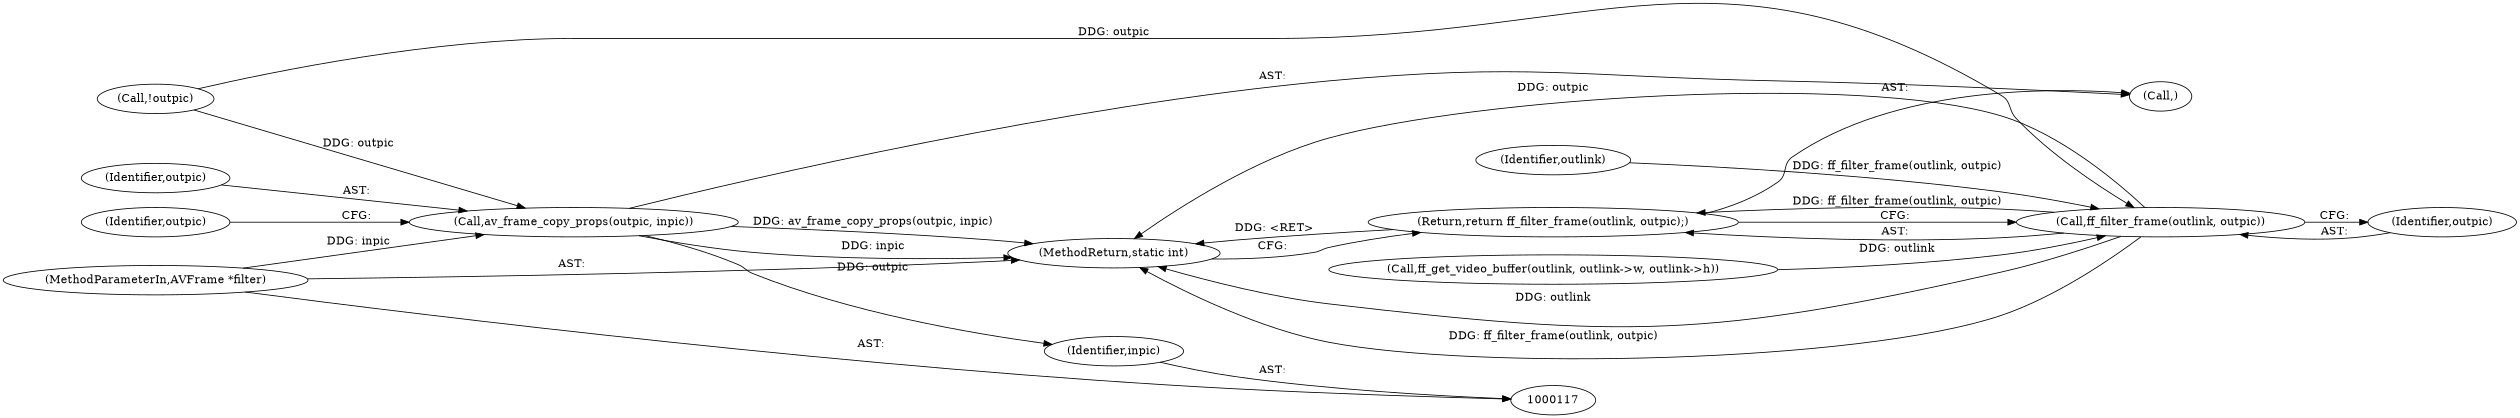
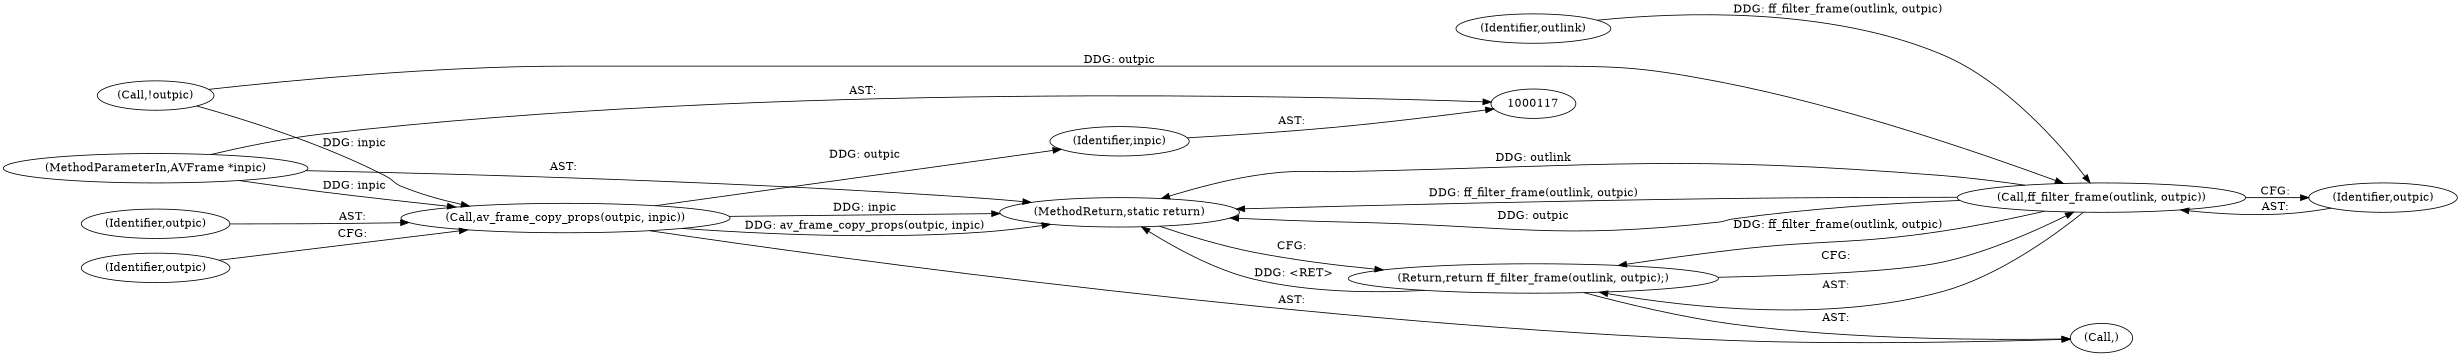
edge "(Call,!outpic)" -> "(Call,av_frame_copy_props(outpic, inpic))": label "DDG: outpic" -> "DDG: inpic"
node "(MethodReturn,static int)": label "(MethodReturn,static int)" -> "(MethodReturn,static return)"
node "(Call,ff_get_video_buffer(outlink, outlink->w, outlink->h))": removed
node "(MethodParameterIn,AVFrame *filter)": label "(MethodParameterIn,AVFrame *filter)" -> "(MethodParameterIn,AVFrame *inpic)"
